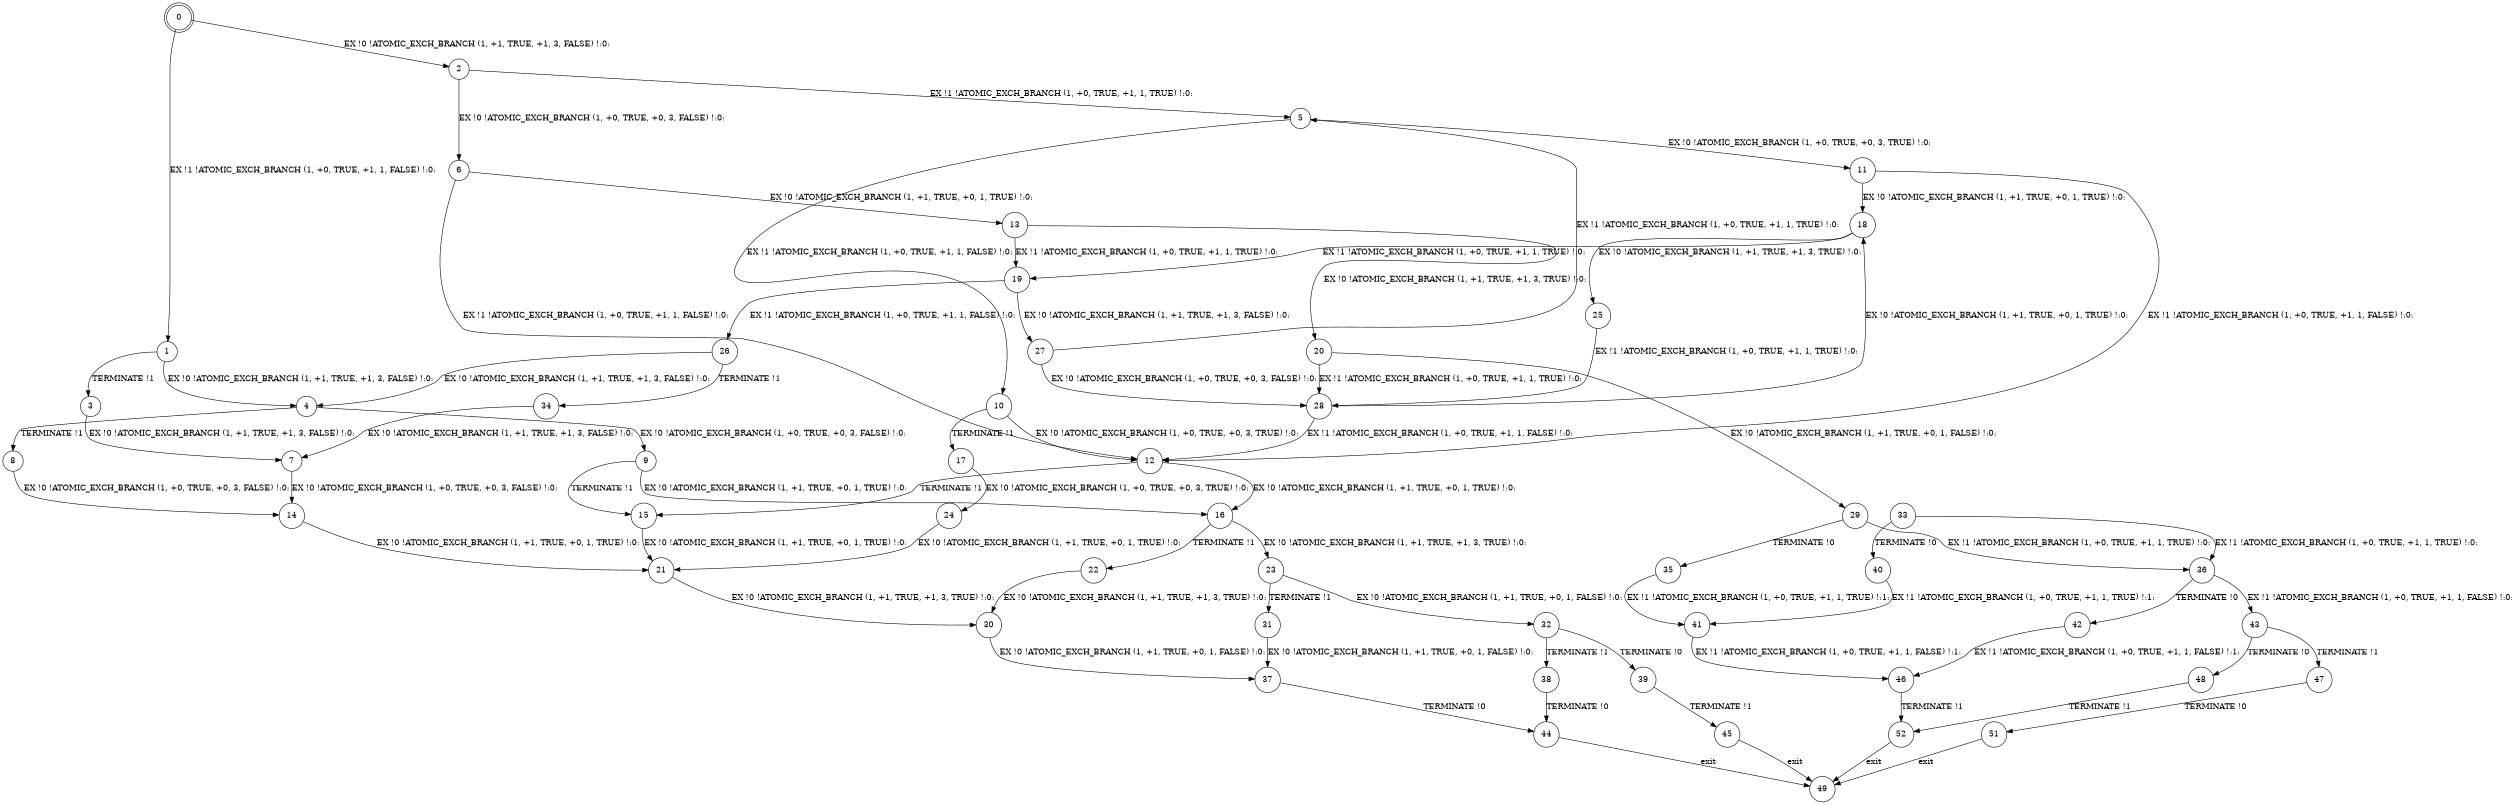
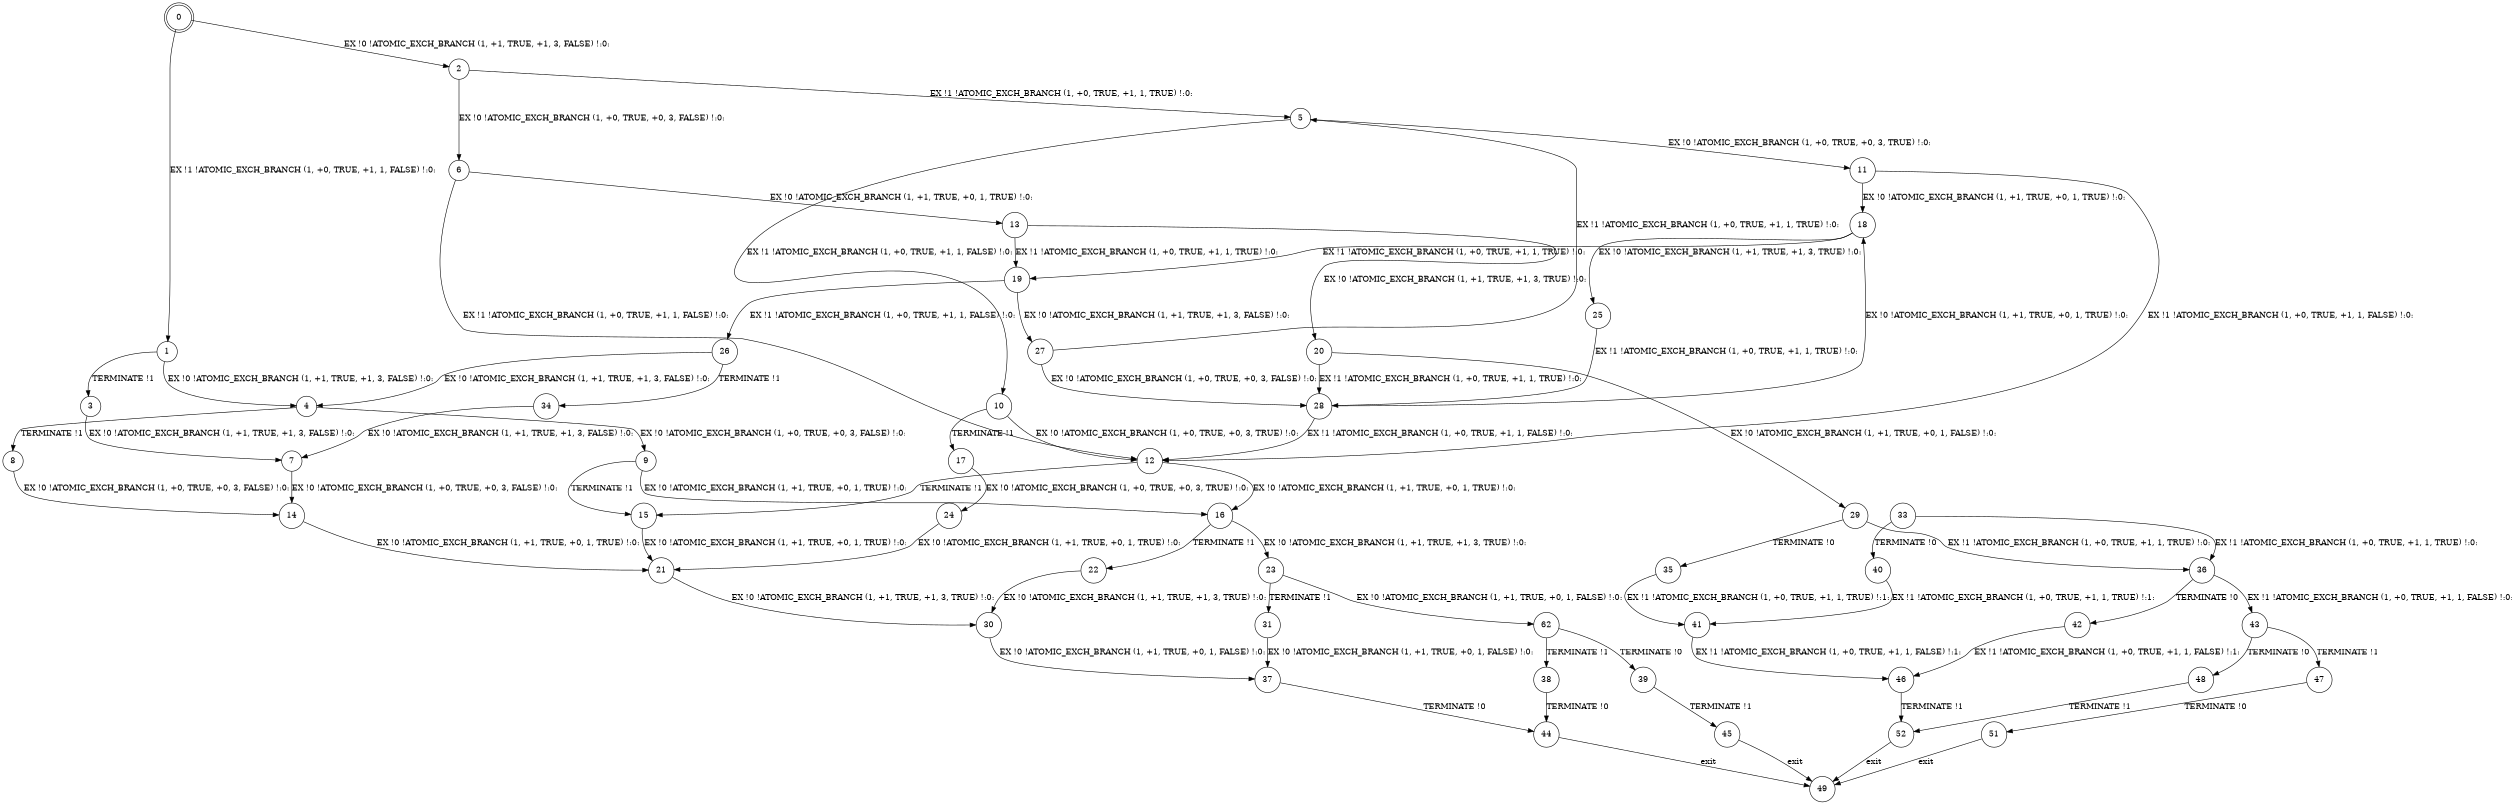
node "32": label "32" -> "62"
